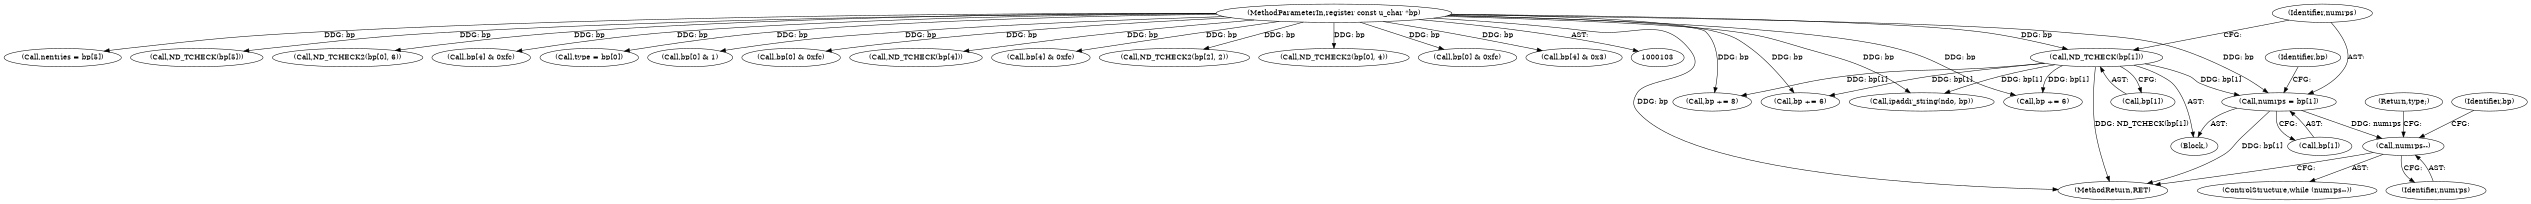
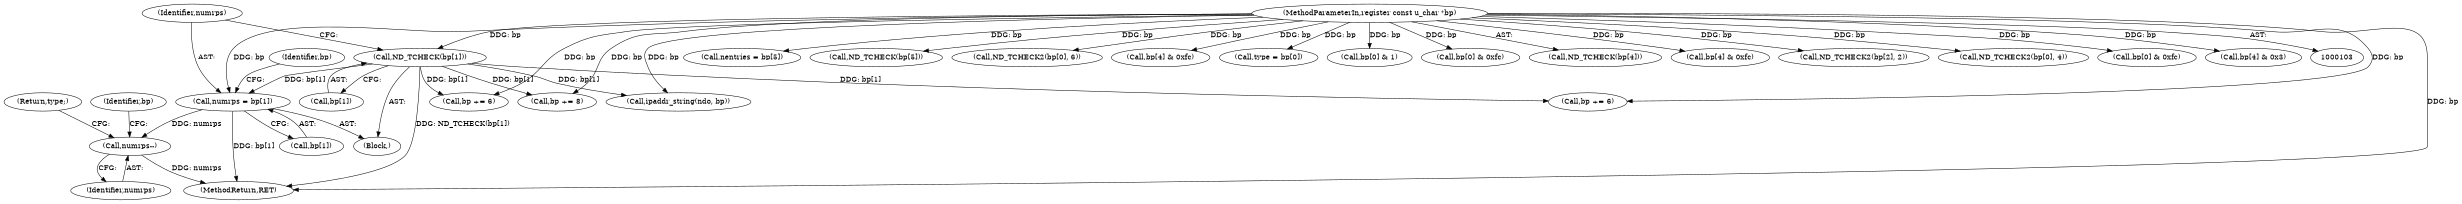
edge "(MethodParameterIn,register const u_char *bp)" -> "(Call,ND_TCHECK(bp[4]))": label "DDG: bp" -> "AST: "
edge "(Call,numrps--)" -> "(MethodReturn,RET)": label "CFG: " -> "DDG: numrps"
node "(ControlStructure,while (numrps--))": removed
